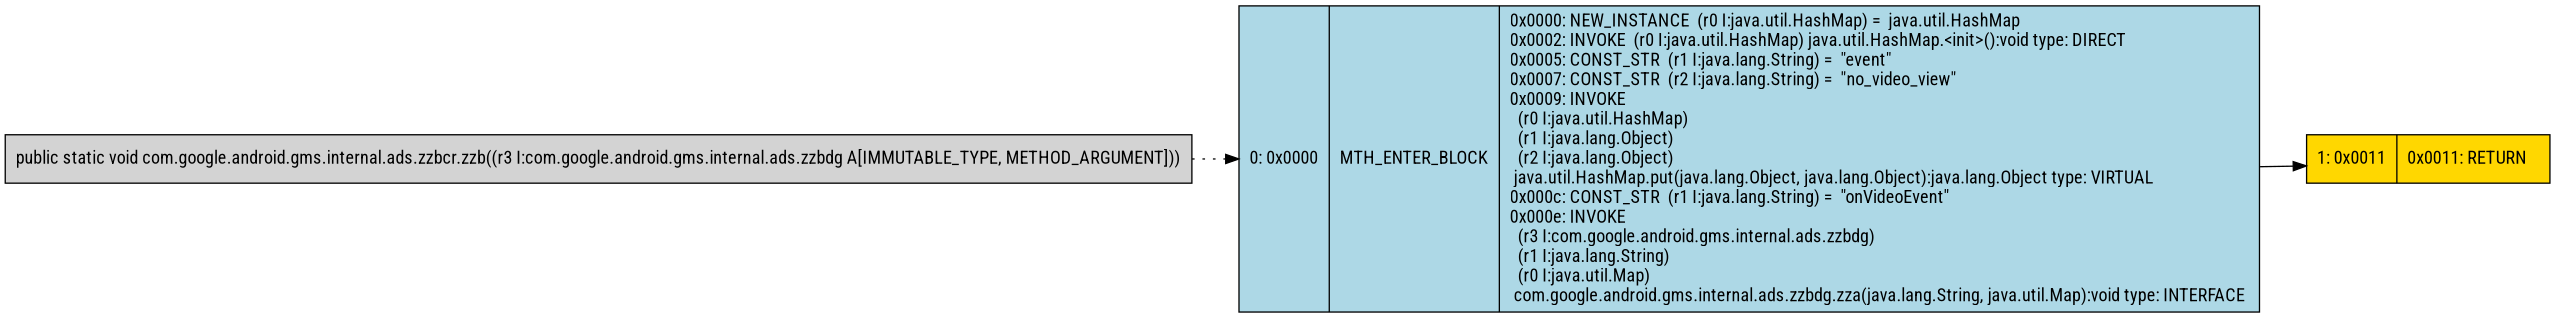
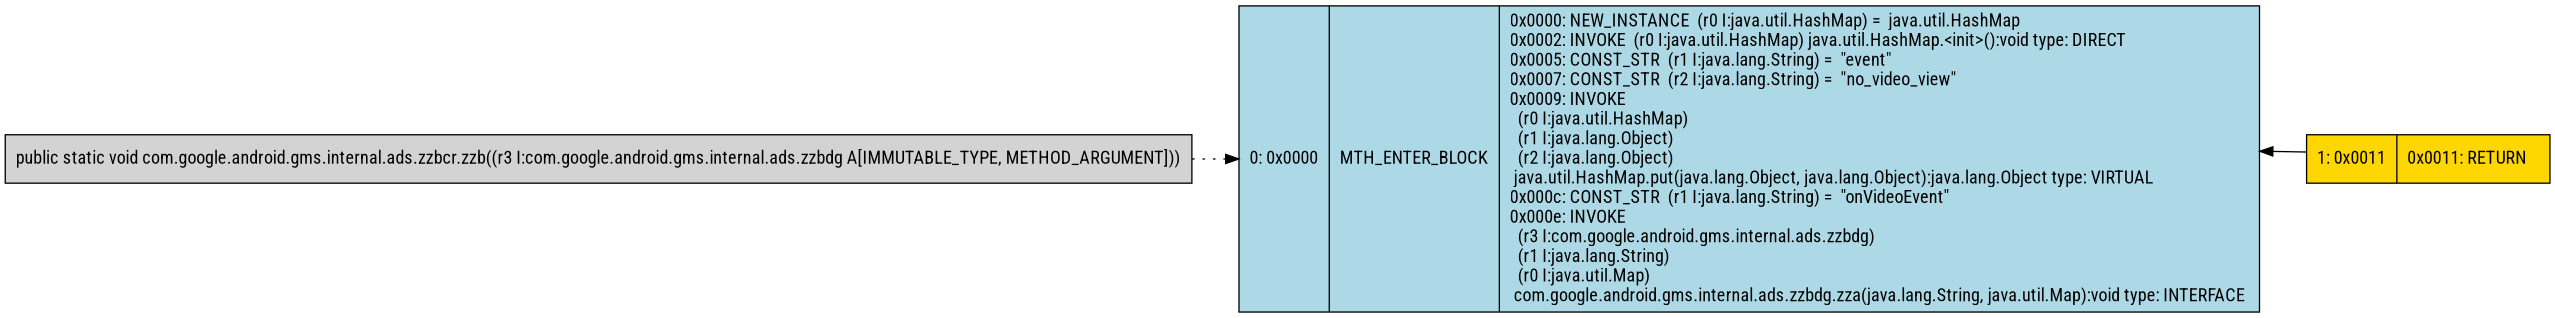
edge "0: 0x0000" -> "1: 0x0011": reversed
